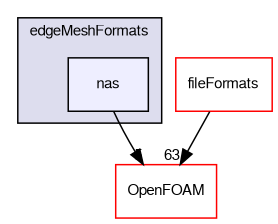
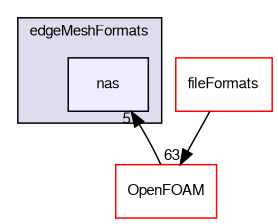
edge "nas" -> "OpenFOAM": reversed
